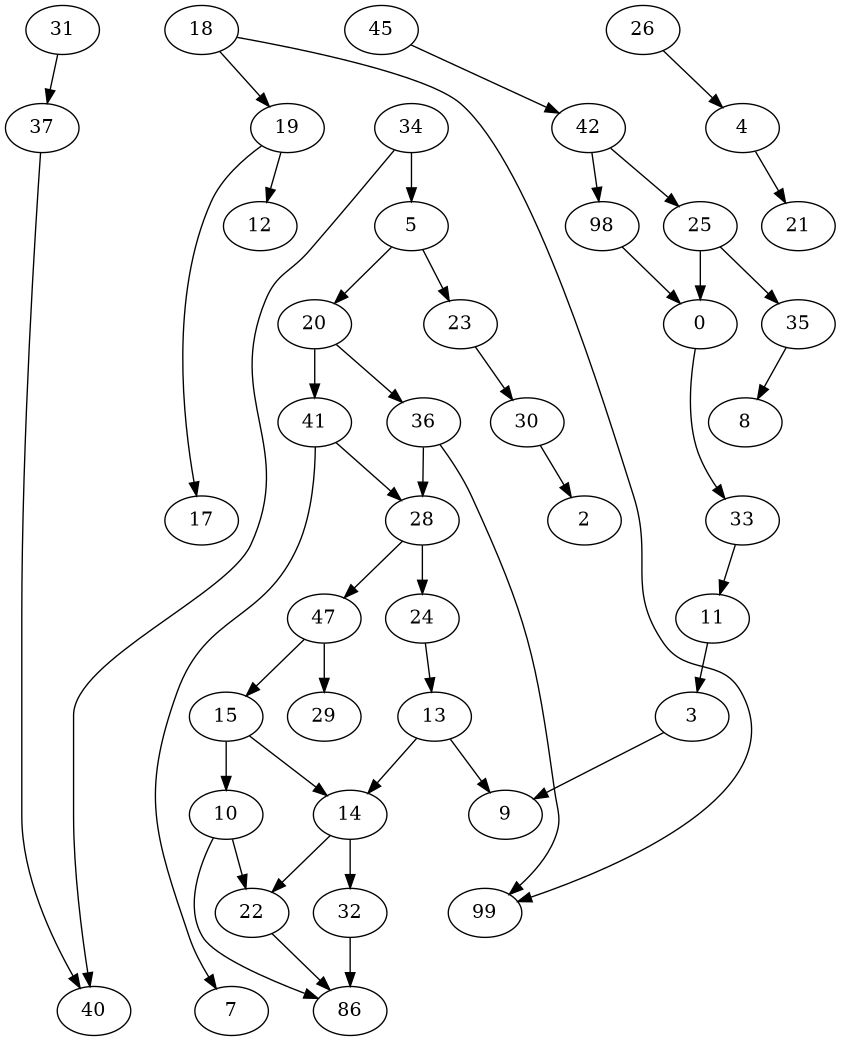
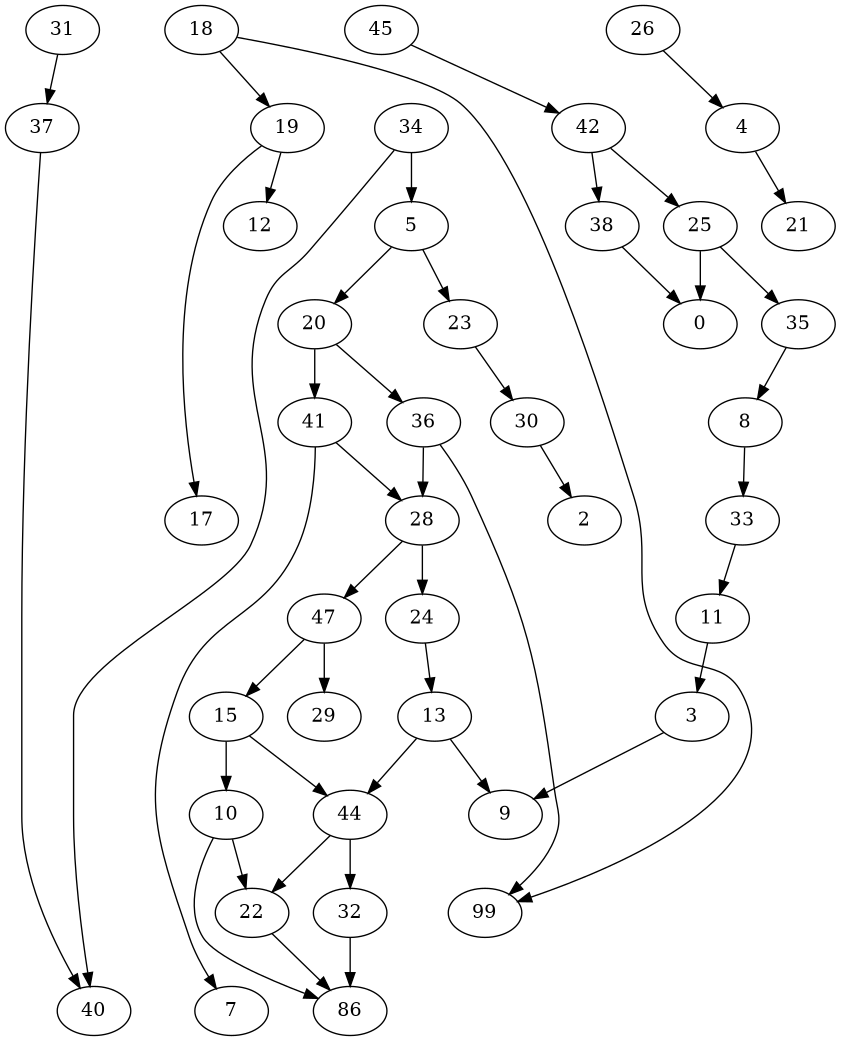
node "98": label "98" -> "38"
edge "0" -> "33": now "8" -> "33"
node "14": label "14" -> "44"
